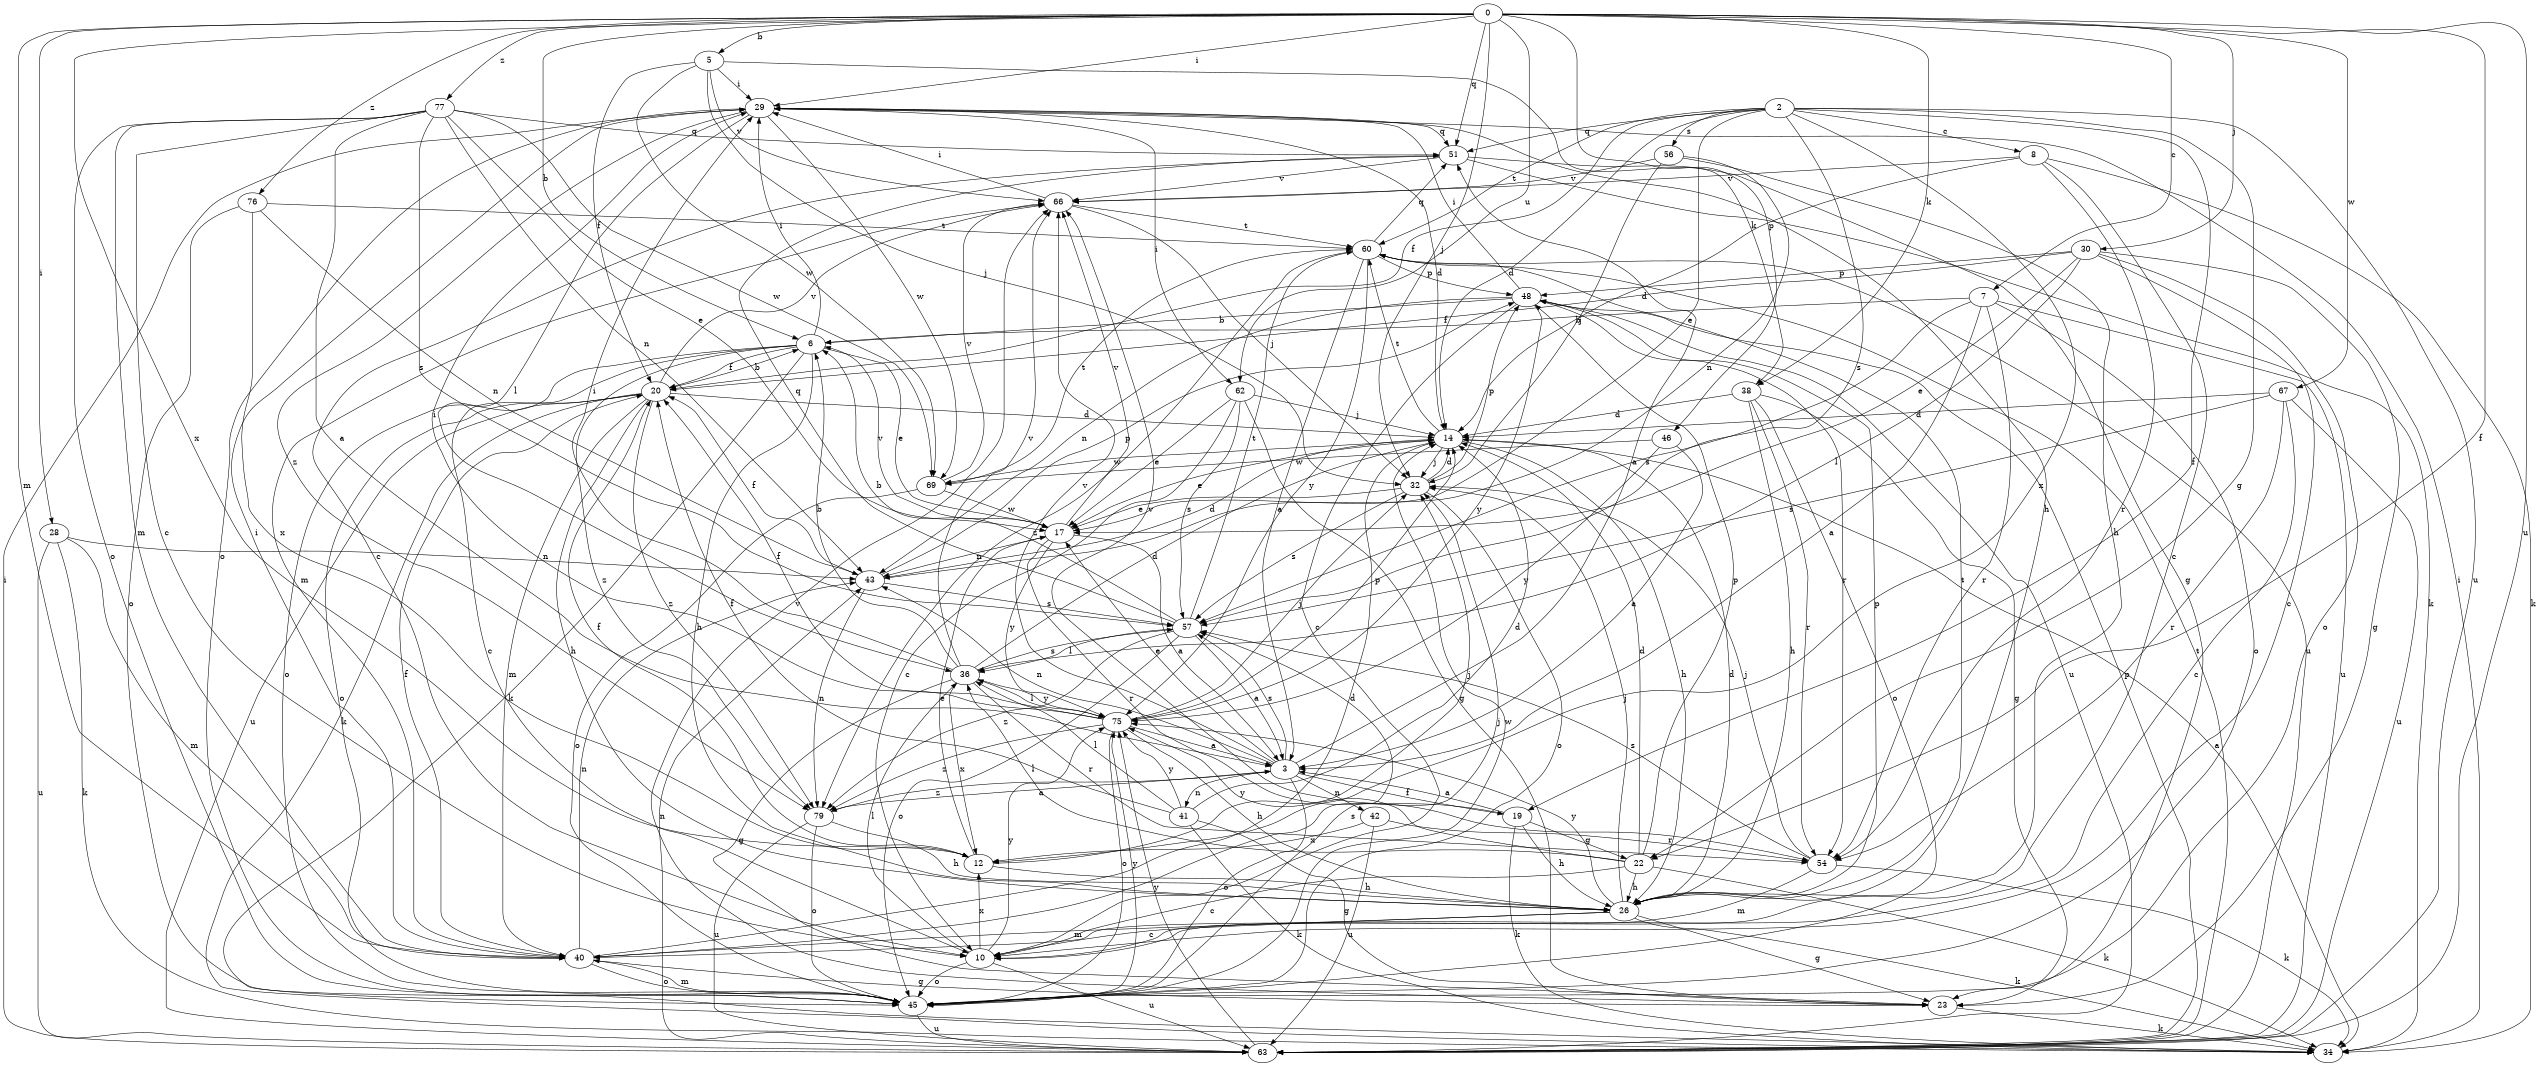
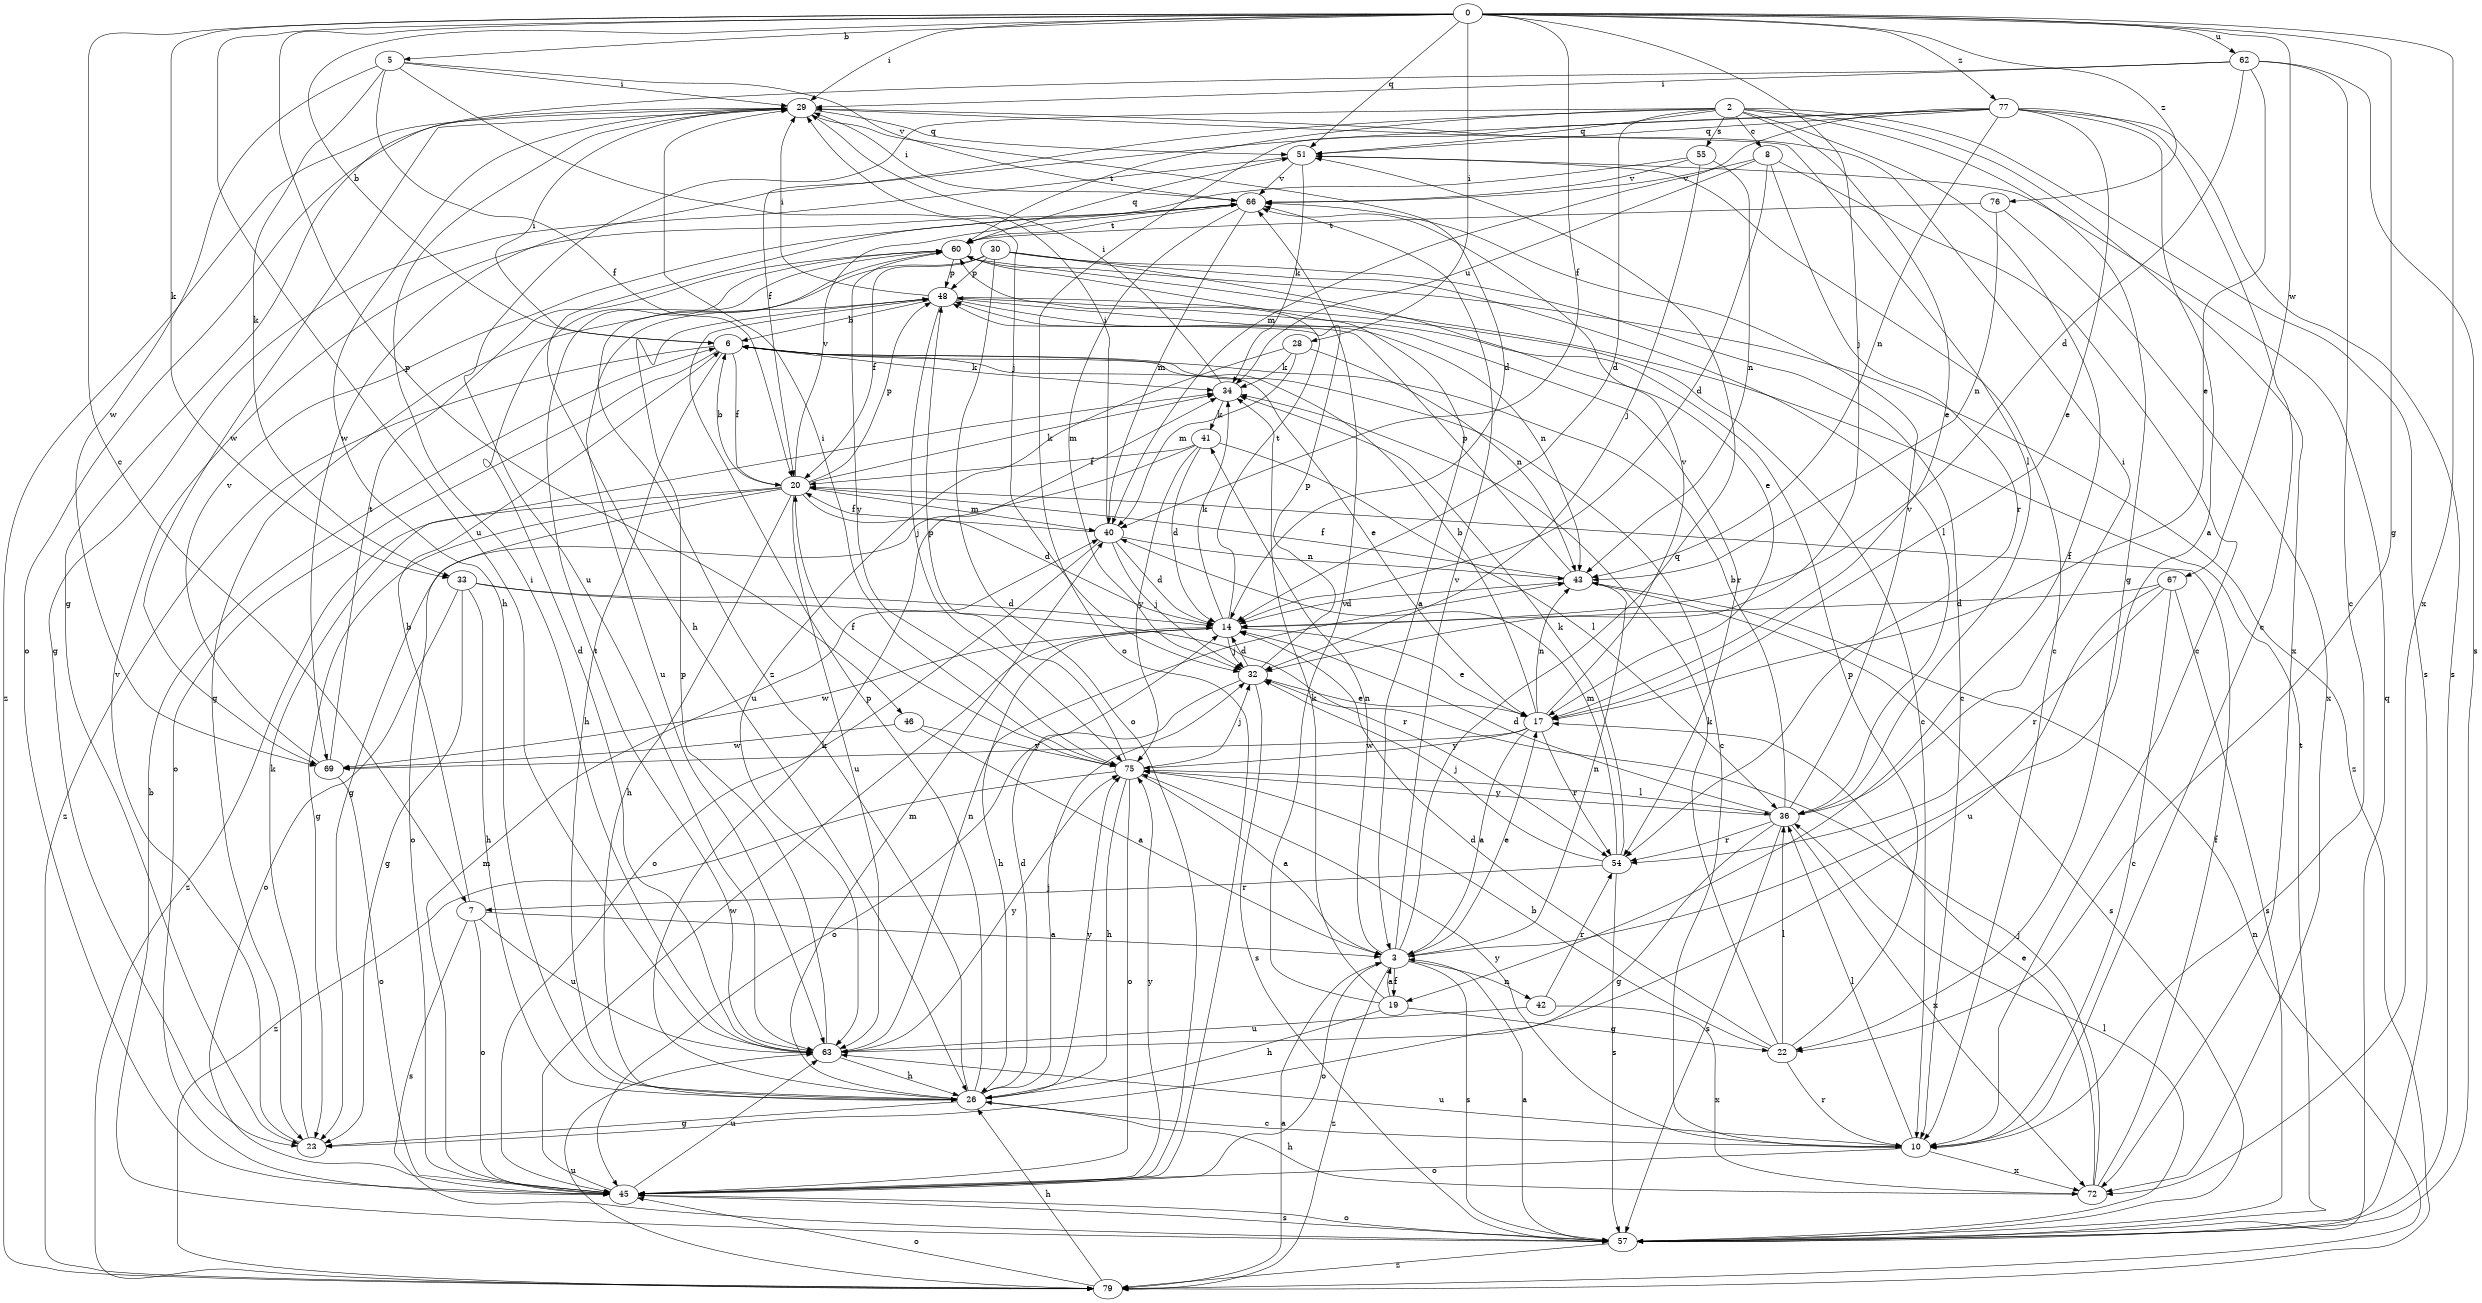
edge "0" -> "30": removed, label "j"
edge "29" -> "62": reversed
node "56": label "56" -> "55"
edge "66" -> "32": label "j" -> "m"
node "38": label "38" -> "33"
edge "20" -> "48": added, label "p"
edge "62" -> "14": label "j" -> "d"
edge "17" -> "6": label "v" -> "b"
edge "0" -> "22": label "f" -> "g"
edge "3" -> "51": label "a" -> "q"
edge "0" -> "40": label "m" -> "f"
edge "69" -> "17": reversed
edge "48" -> "75": label "y" -> "j"
edge "7" -> "54": reversed
edge "26" -> "60": label "t" -> "z"
edge "8" -> "34": label "k" -> "u"
edge "75" -> "14": now "75" -> "48"
edge "6" -> "10": reversed
edge "60" -> "63": label "u" -> "d"
edge "14" -> "34": label "a" -> "k"
edge "22" -> "75": label "y" -> "b"
node "12": label "12" -> "72"
edge "76" -> "45": removed, label "o"
edge "22" -> "26": now "63" -> "26"
edge "22" -> "10": label "c" -> "r"
edge "40" -> "23": now "20" -> "23"
edge "41" -> "34": reversed
